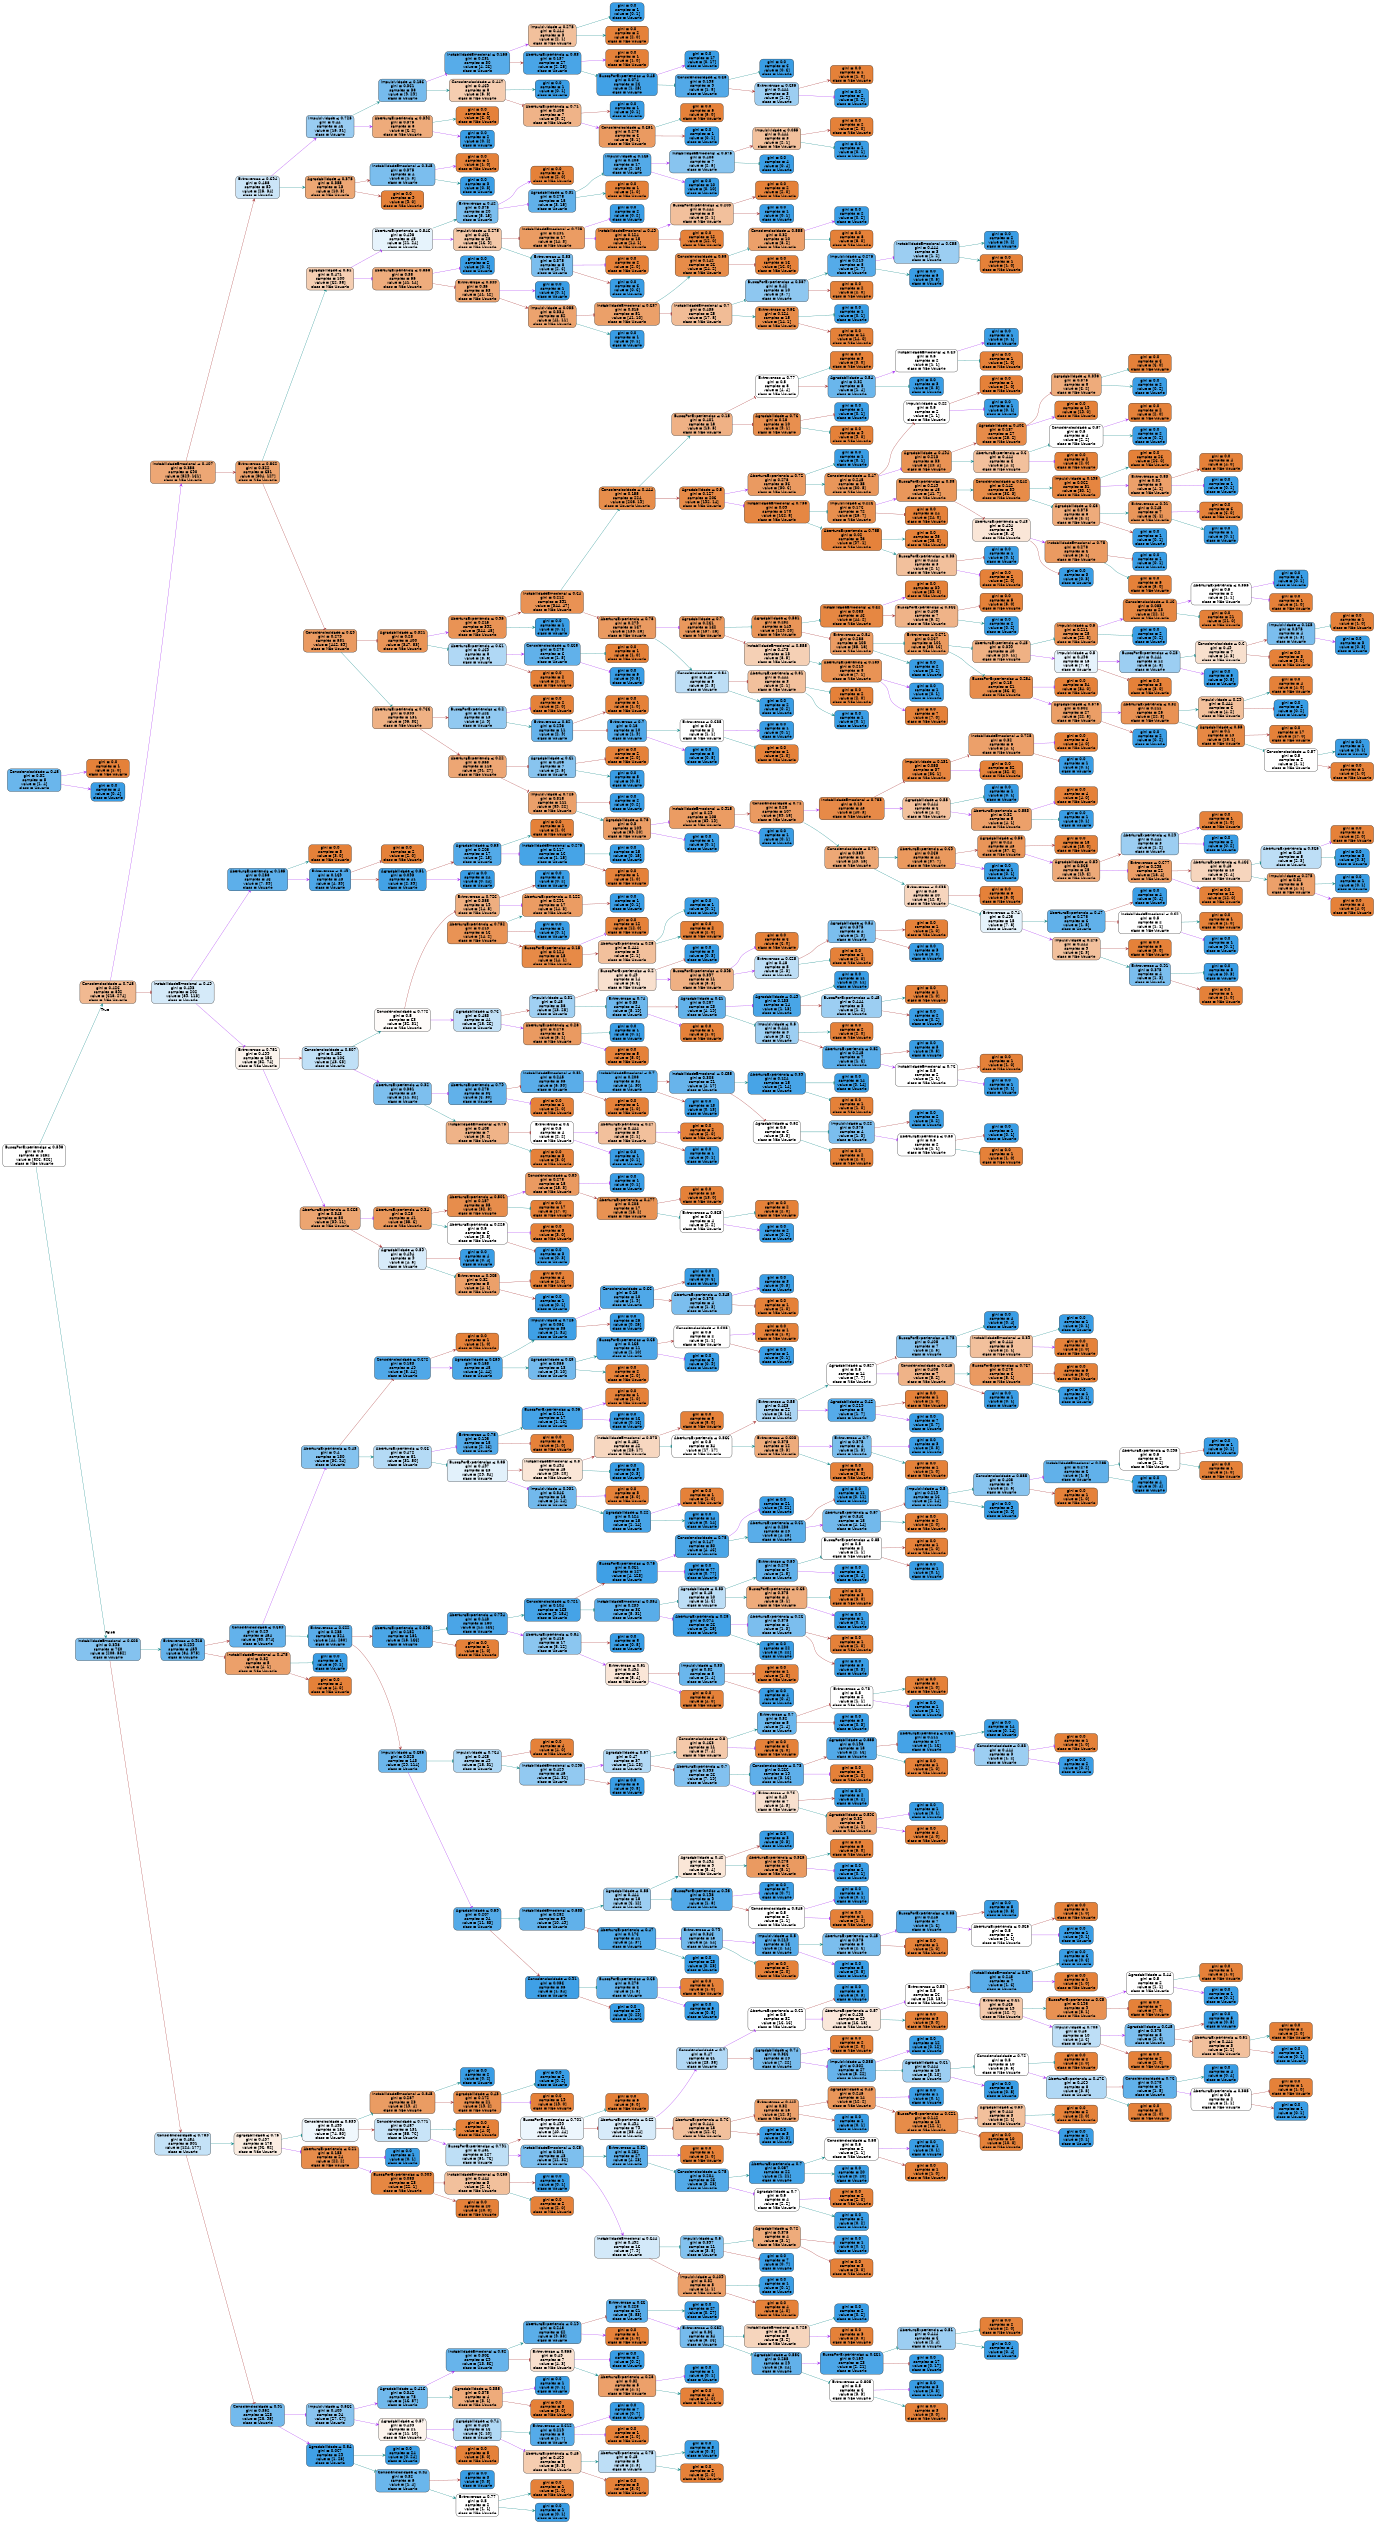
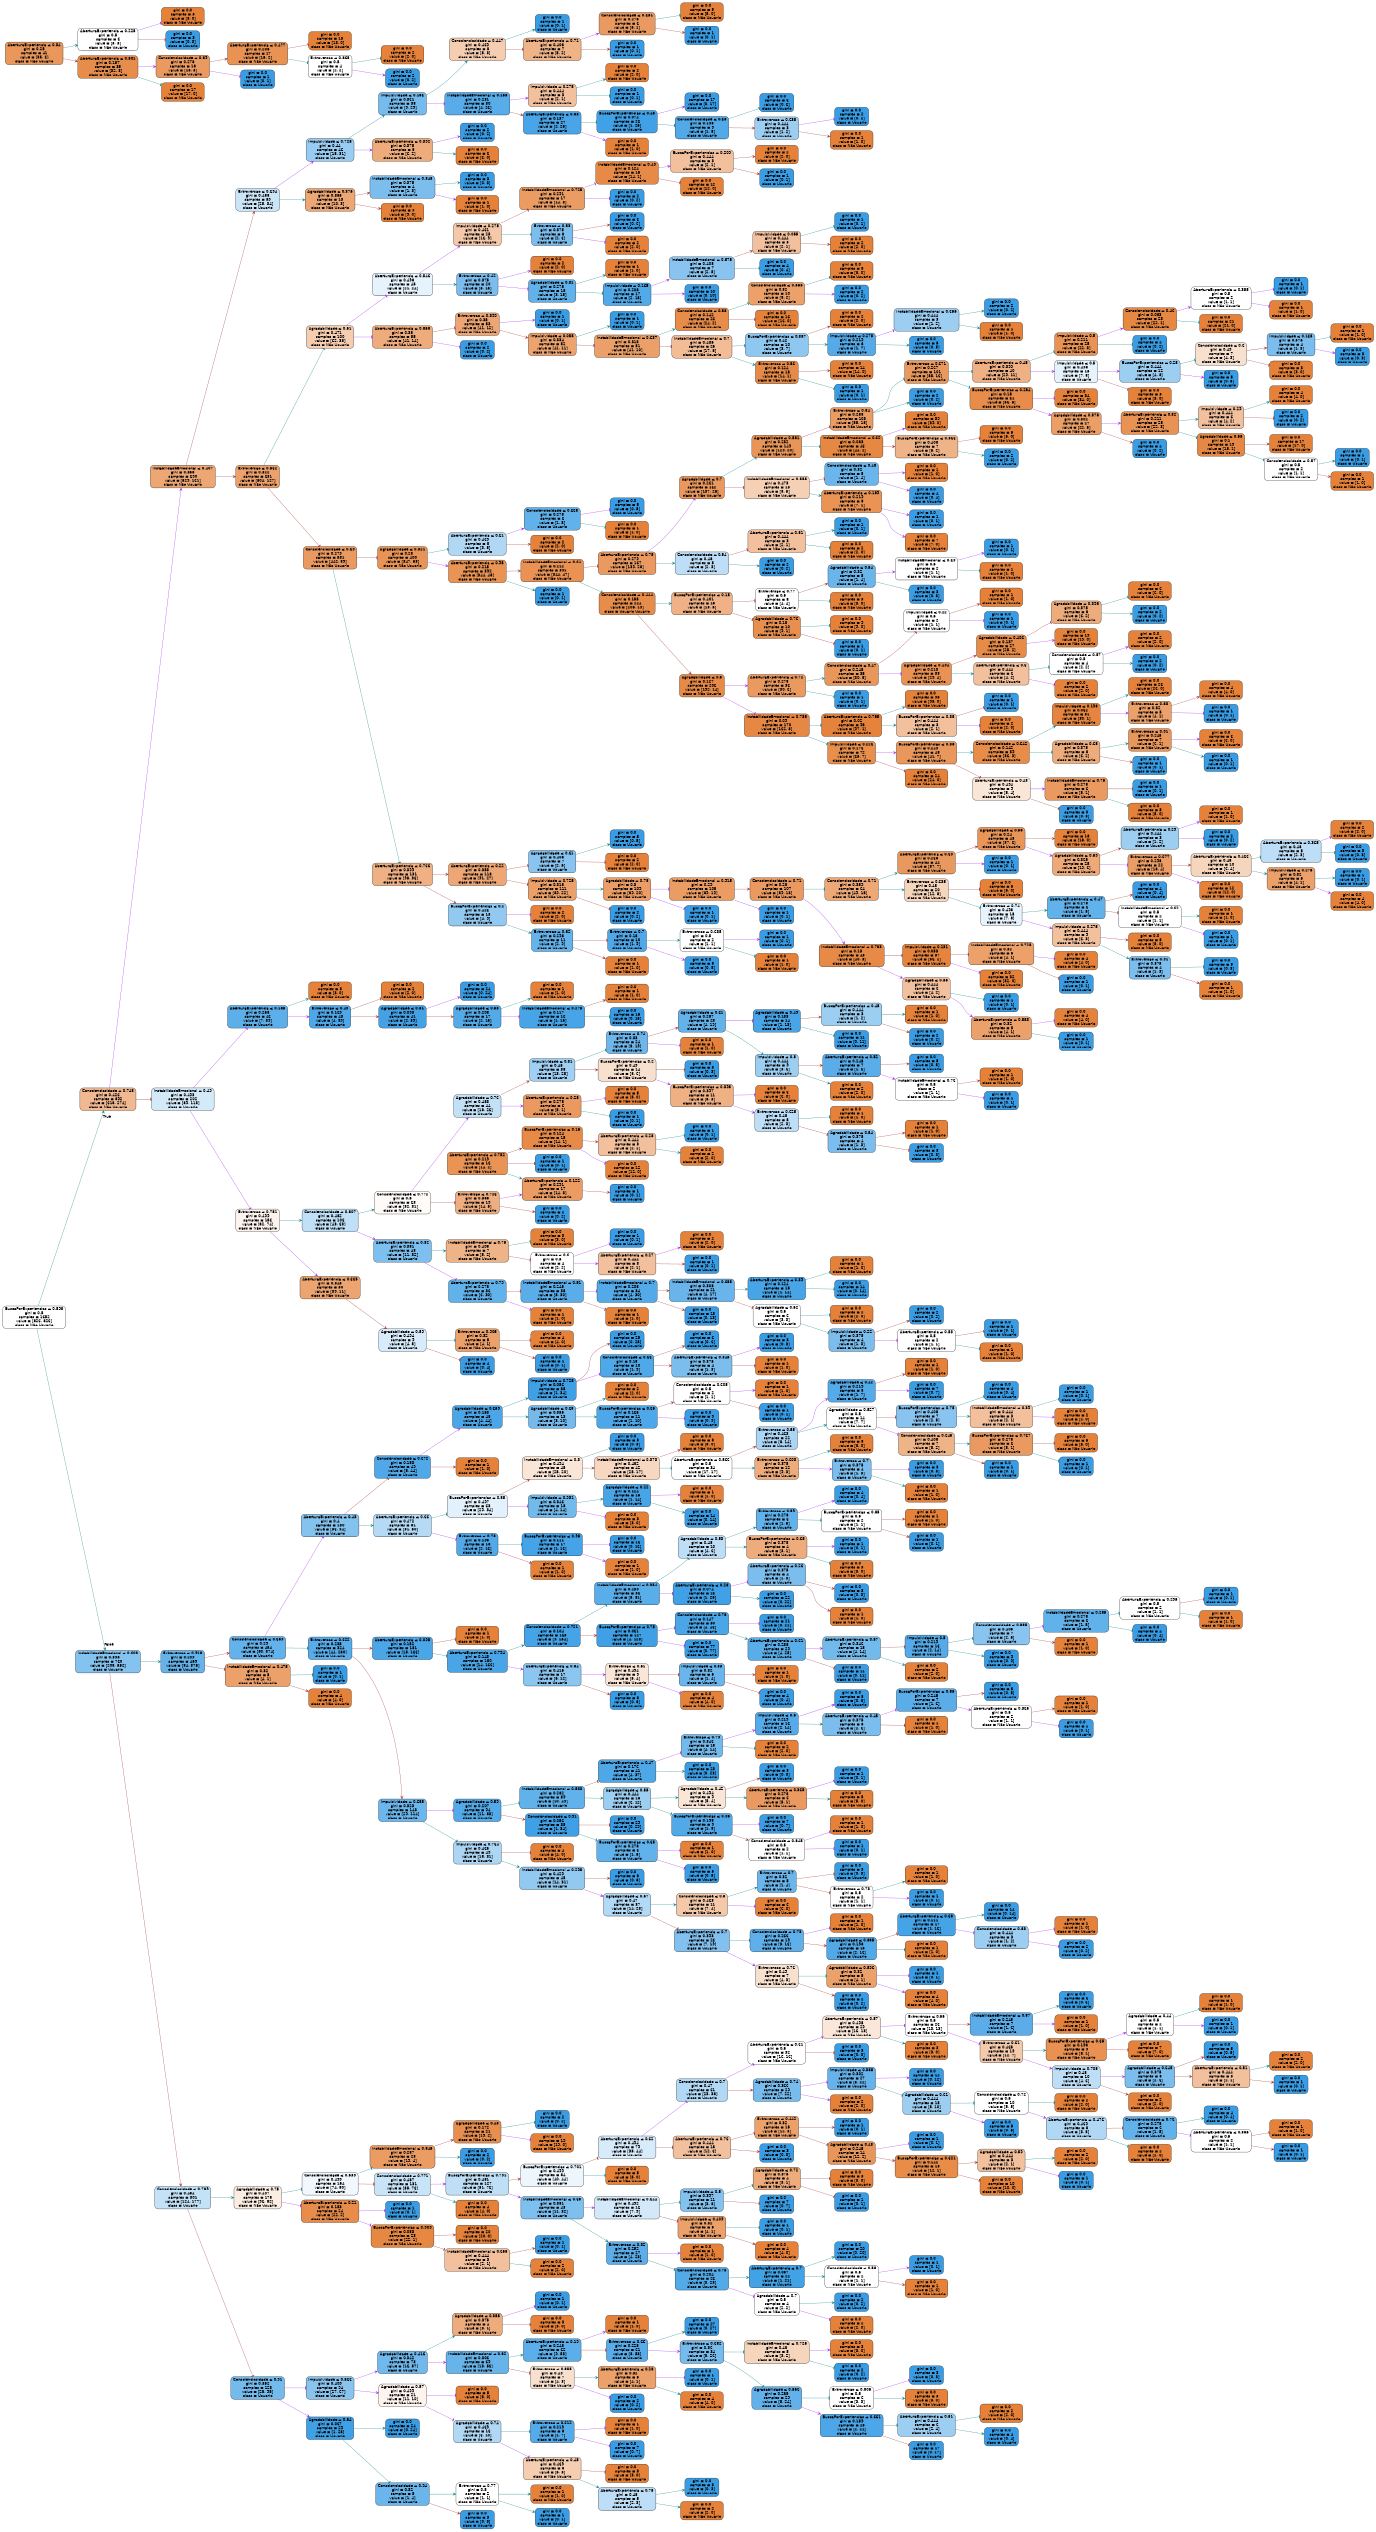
edge "InstabilidadeEmocional ≤ 0.555" -> "Conscienciosidade ≤ 0.48": added
edge "Extroversao ≤ 0.726" -> "AberturaExperiencia ≤ 0.122": arrowhead tee -> vee
edge "Extroversao ≤ 0.751" -> "Conscienciosidade ≤ 0.807": color brown -> teal
node "InstabilidadeEmocional ≤ 0.76": text "samples = 2" -> "class = 2"
edge "AberturaExperiencia ≤ 0.665" -> "AberturaExperiencia ≤ 0.34": removed
edge "Conscienciosidade ≤ 0.539" -> "Conscienciosidade ≤ 0.771": arrowhead vee -> tee
